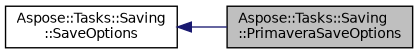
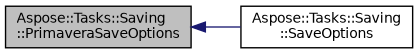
edge "Aspose::Tasks::Saving ::PrimaveraSaveOptions" -> "Aspose::Tasks::Saving ::SaveOptions": reversed
